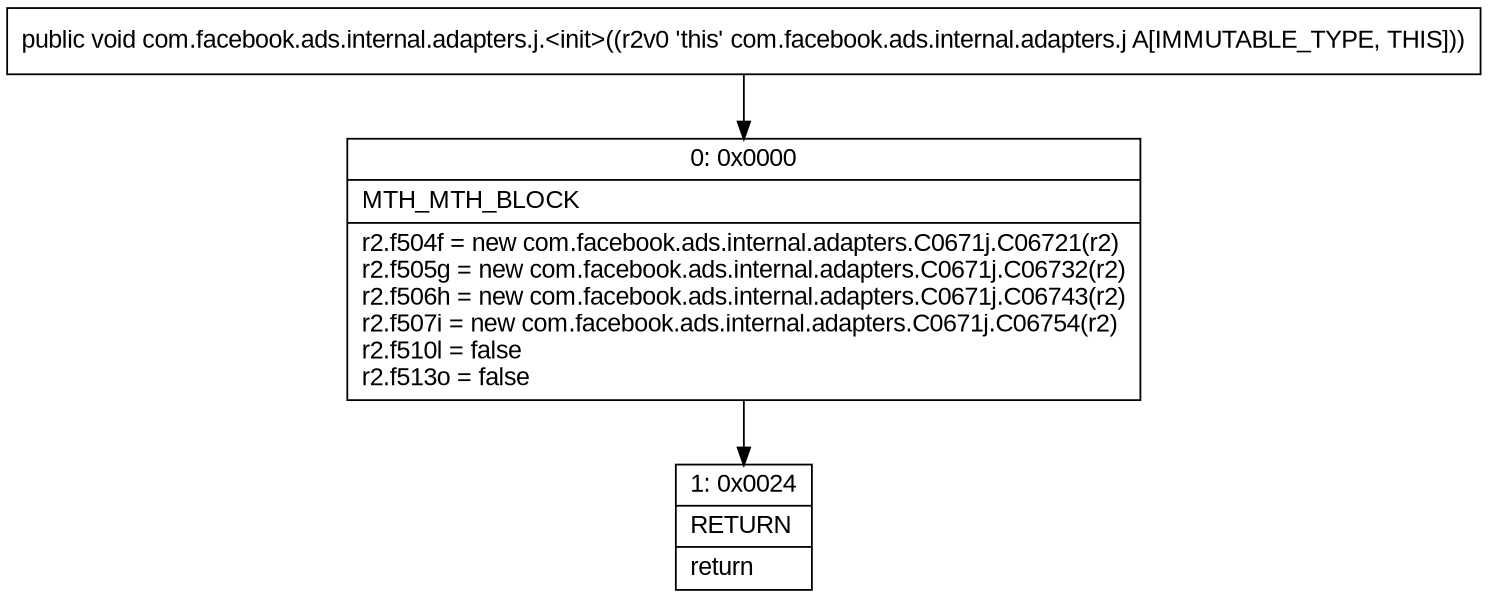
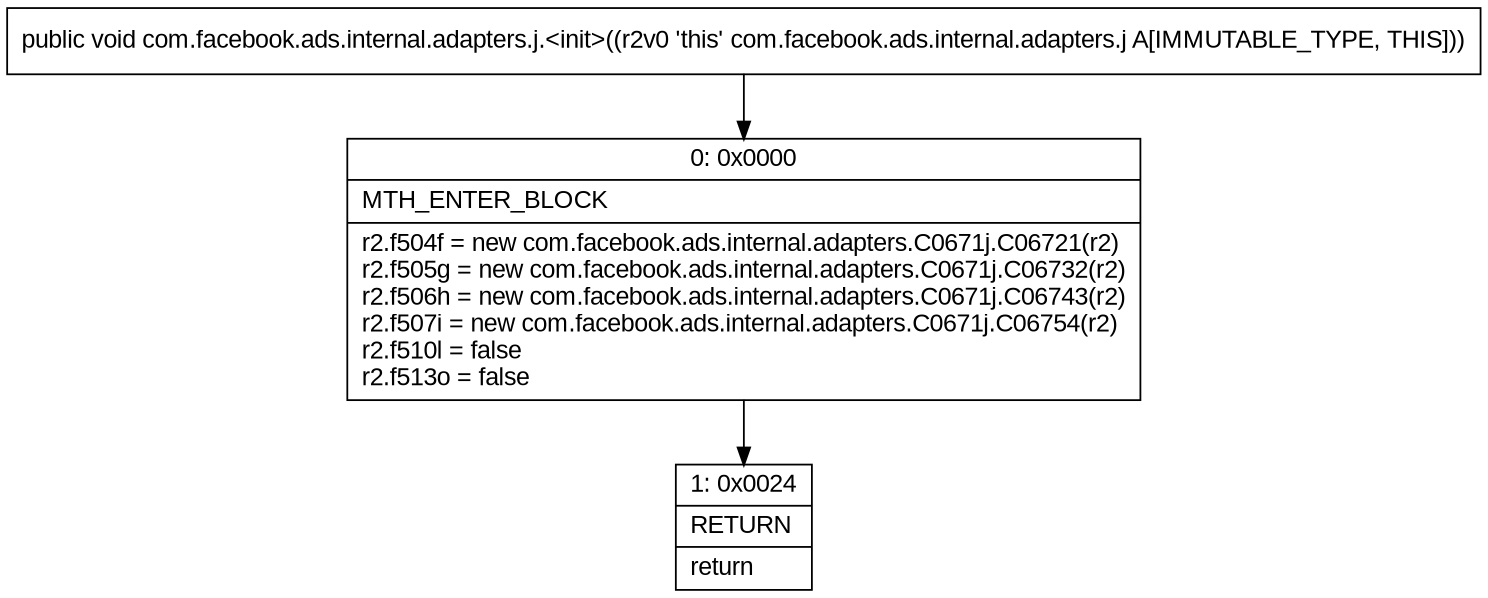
node "0: 0x0000": text "MTH_MTH_BLOCK" -> "MTH_ENTER_BLOCK"
